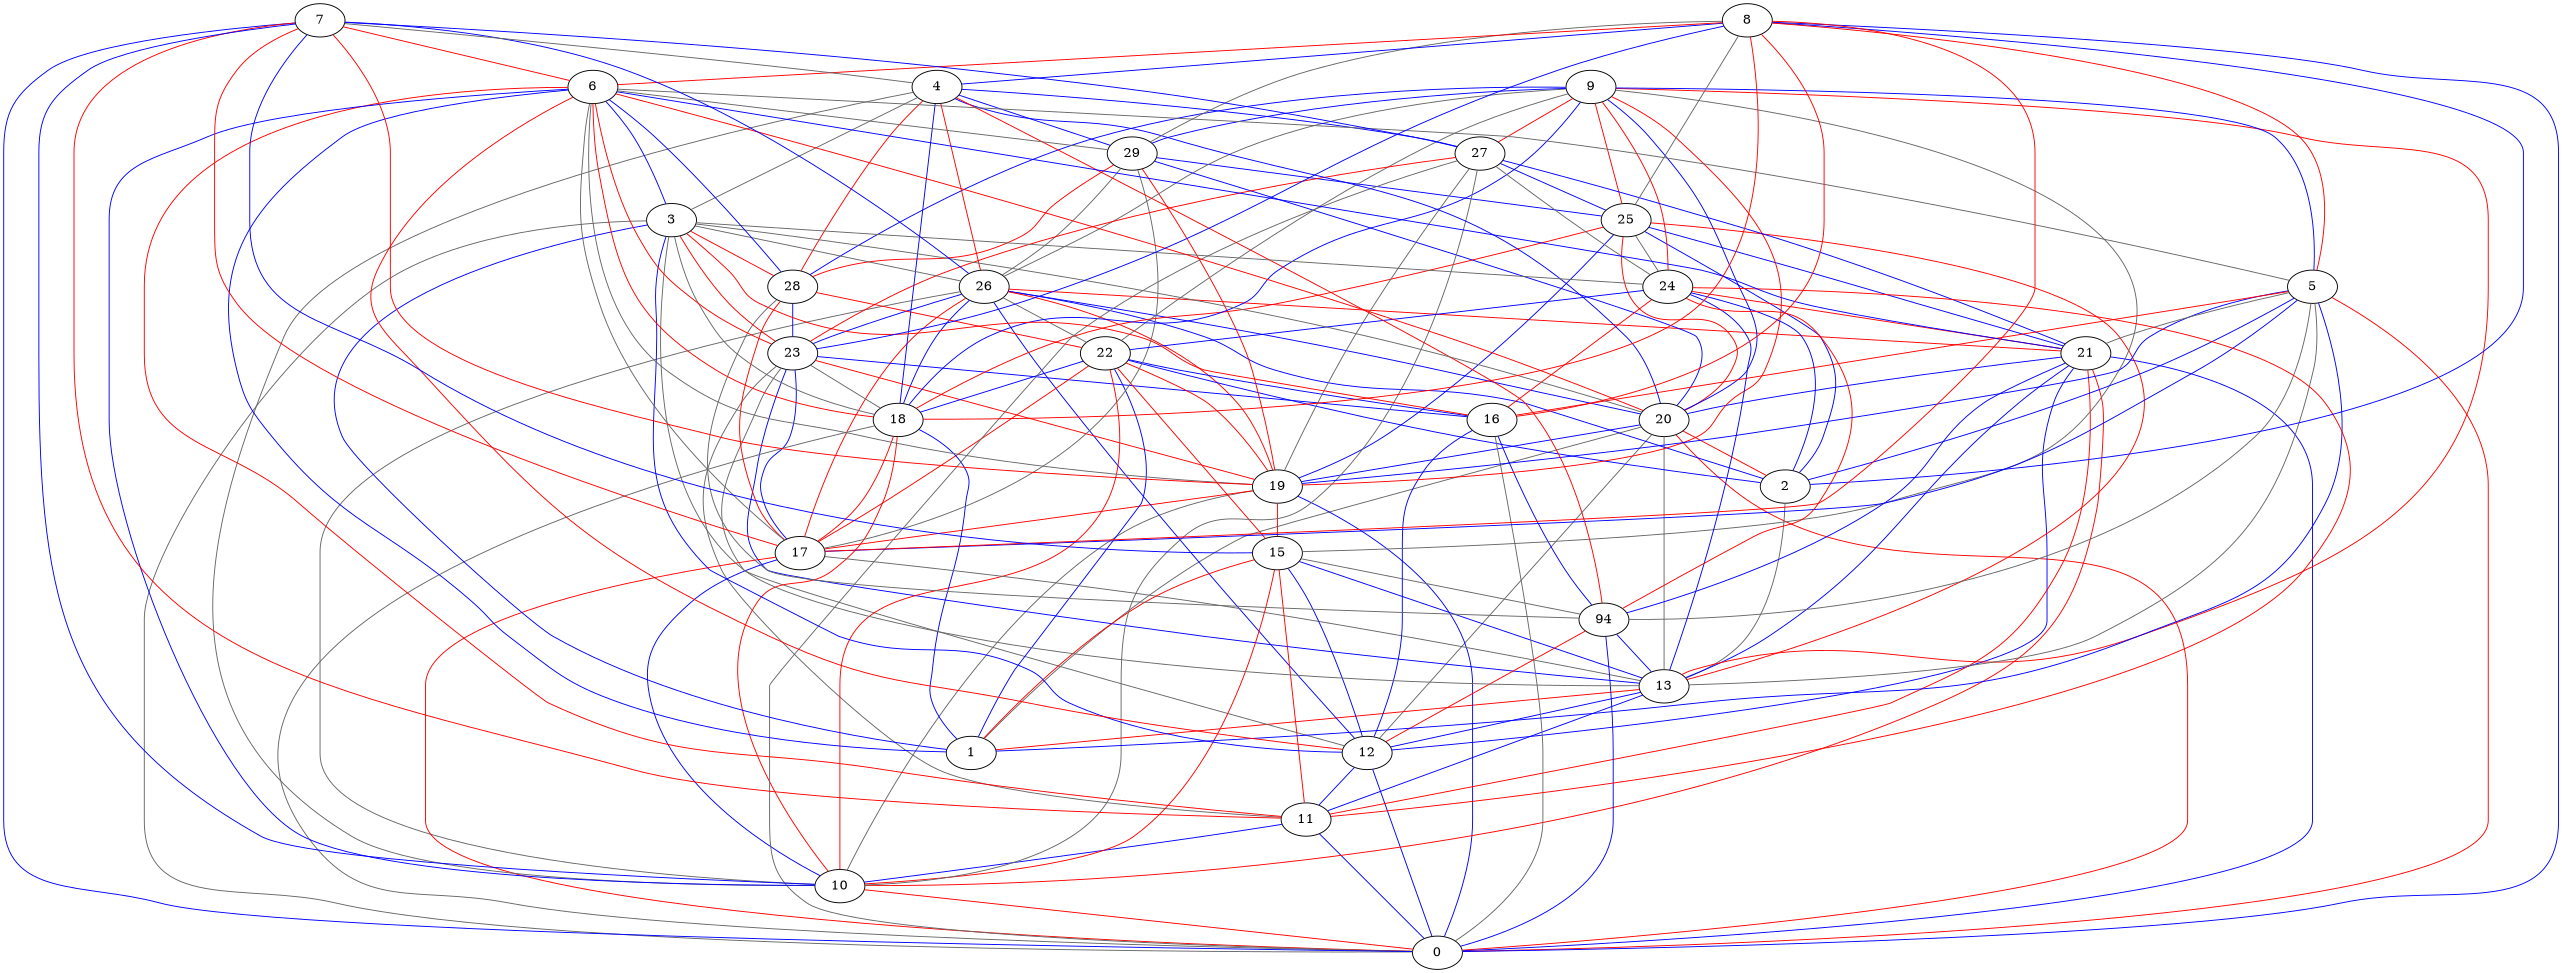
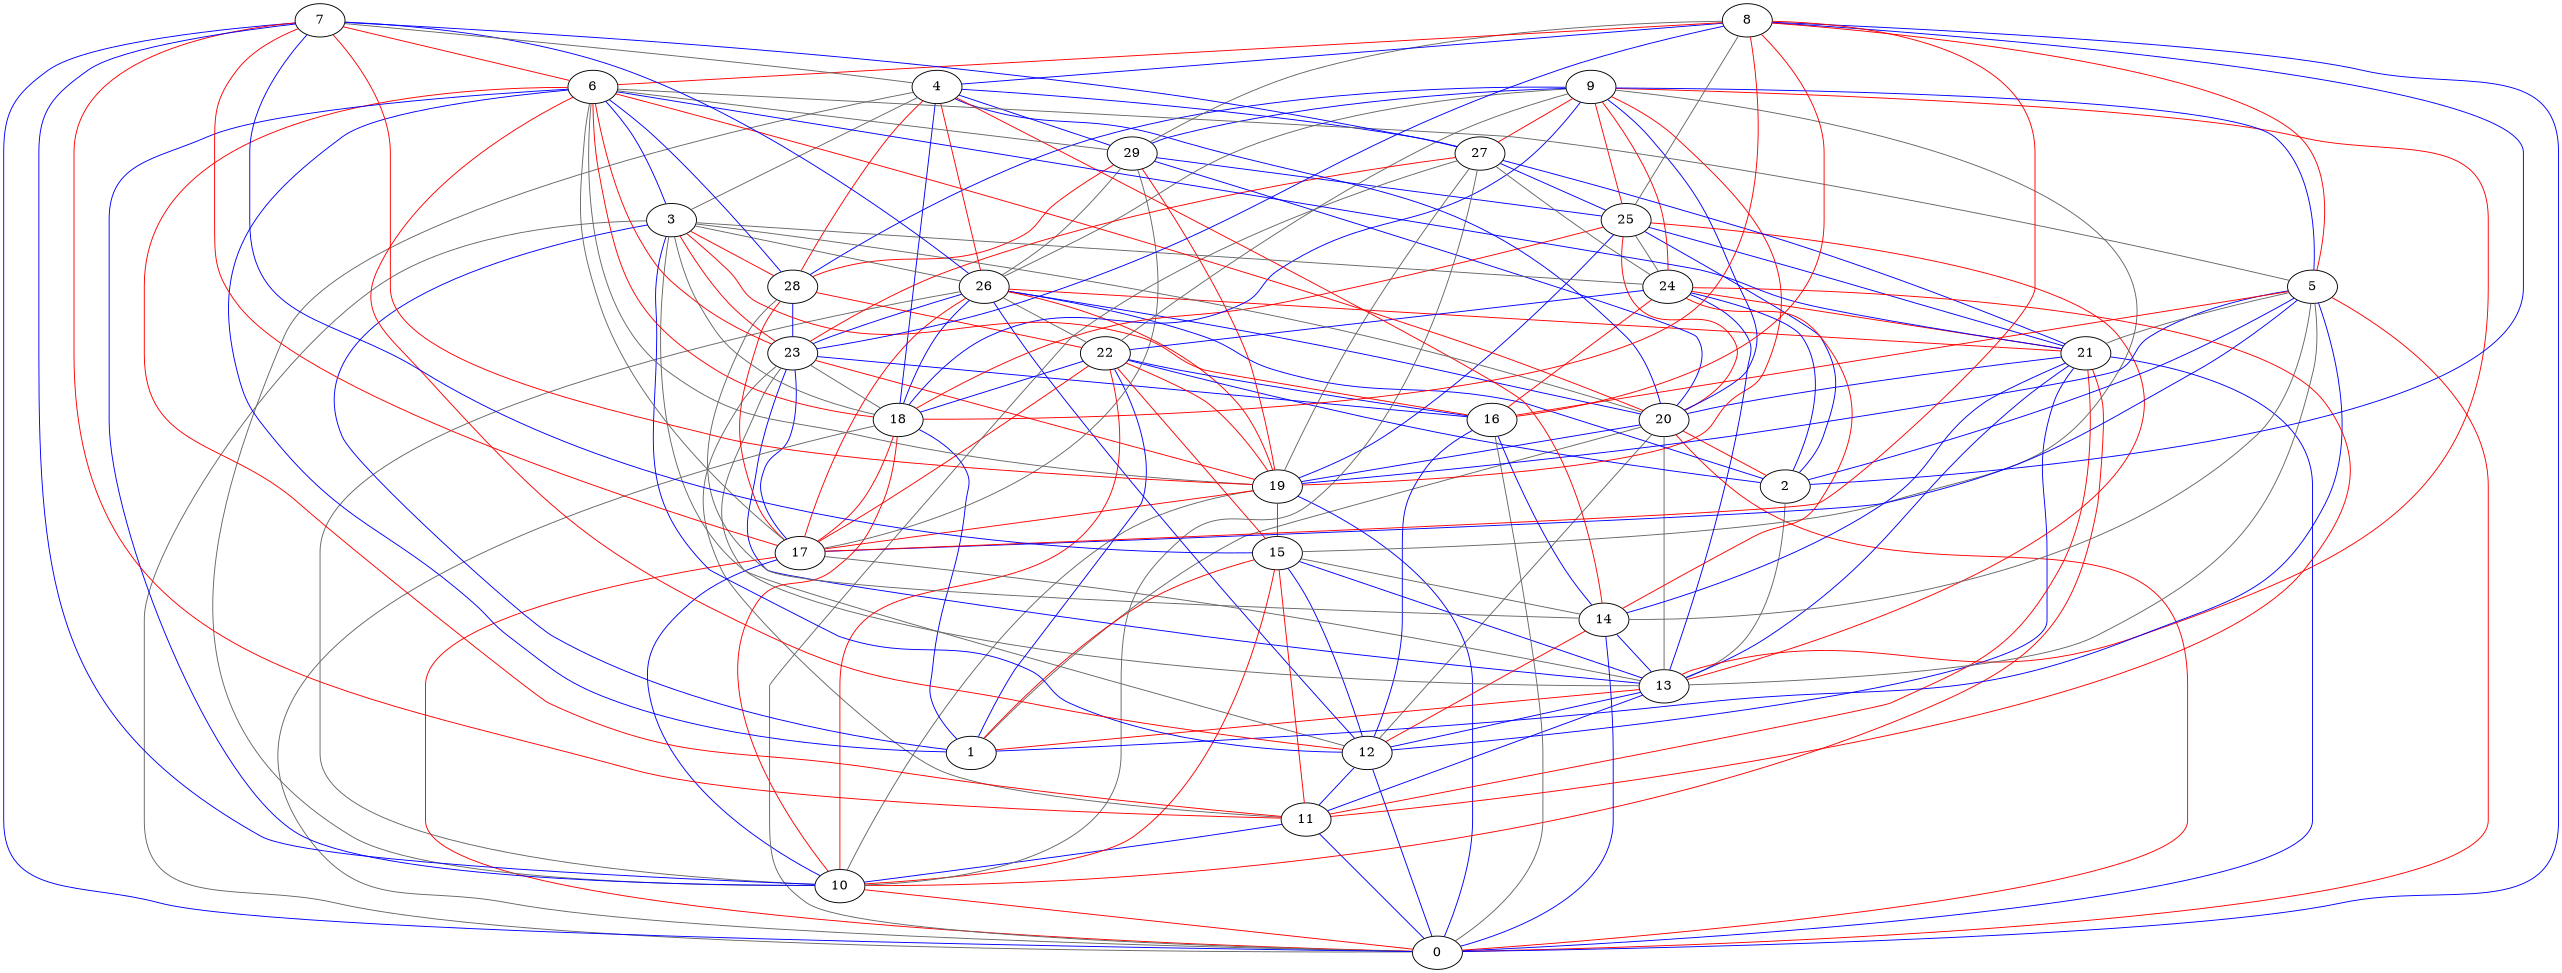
node "94": label "94" -> "14"
